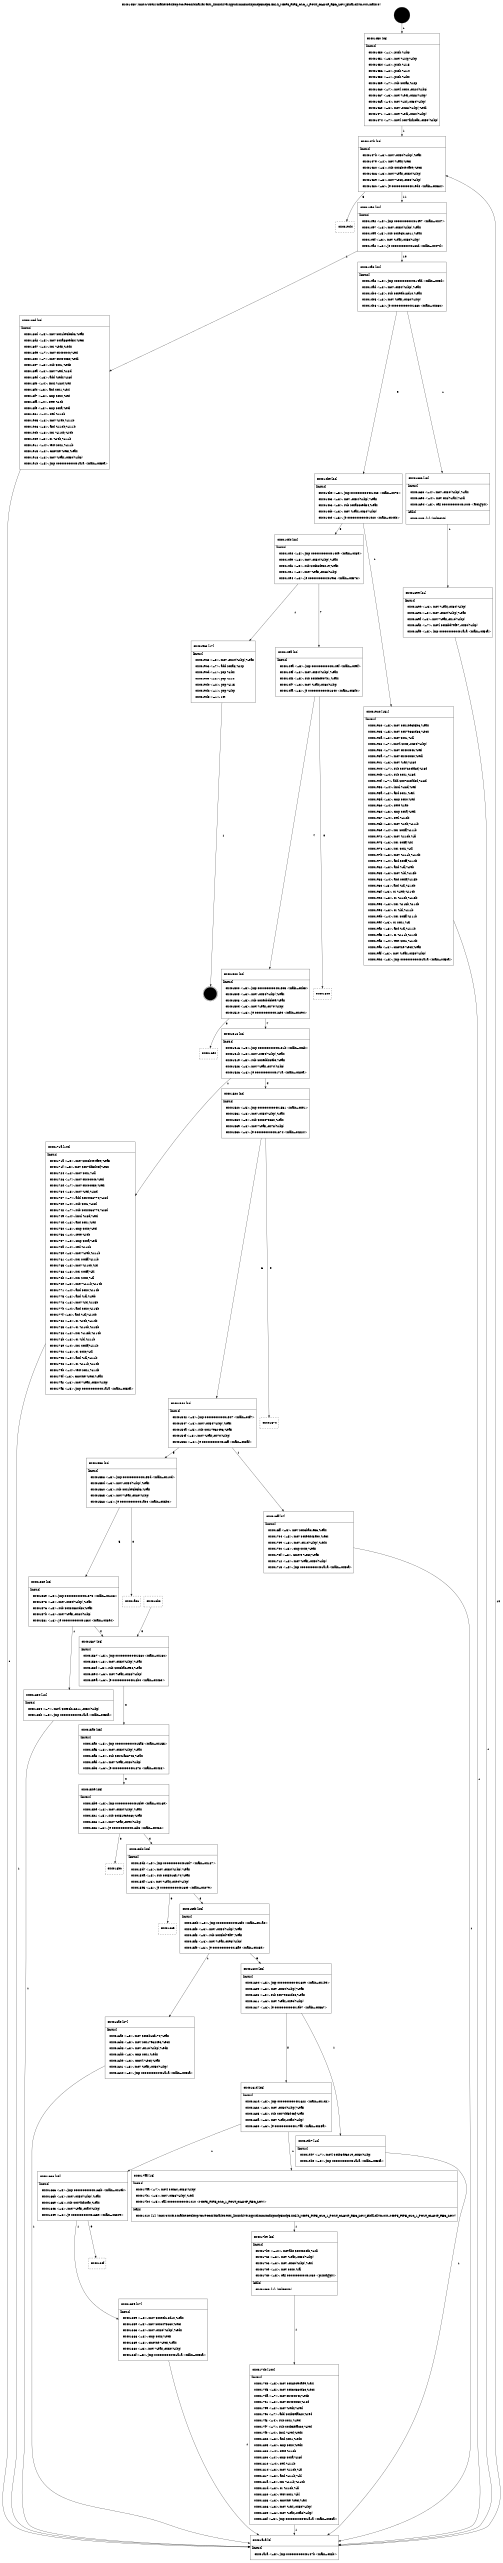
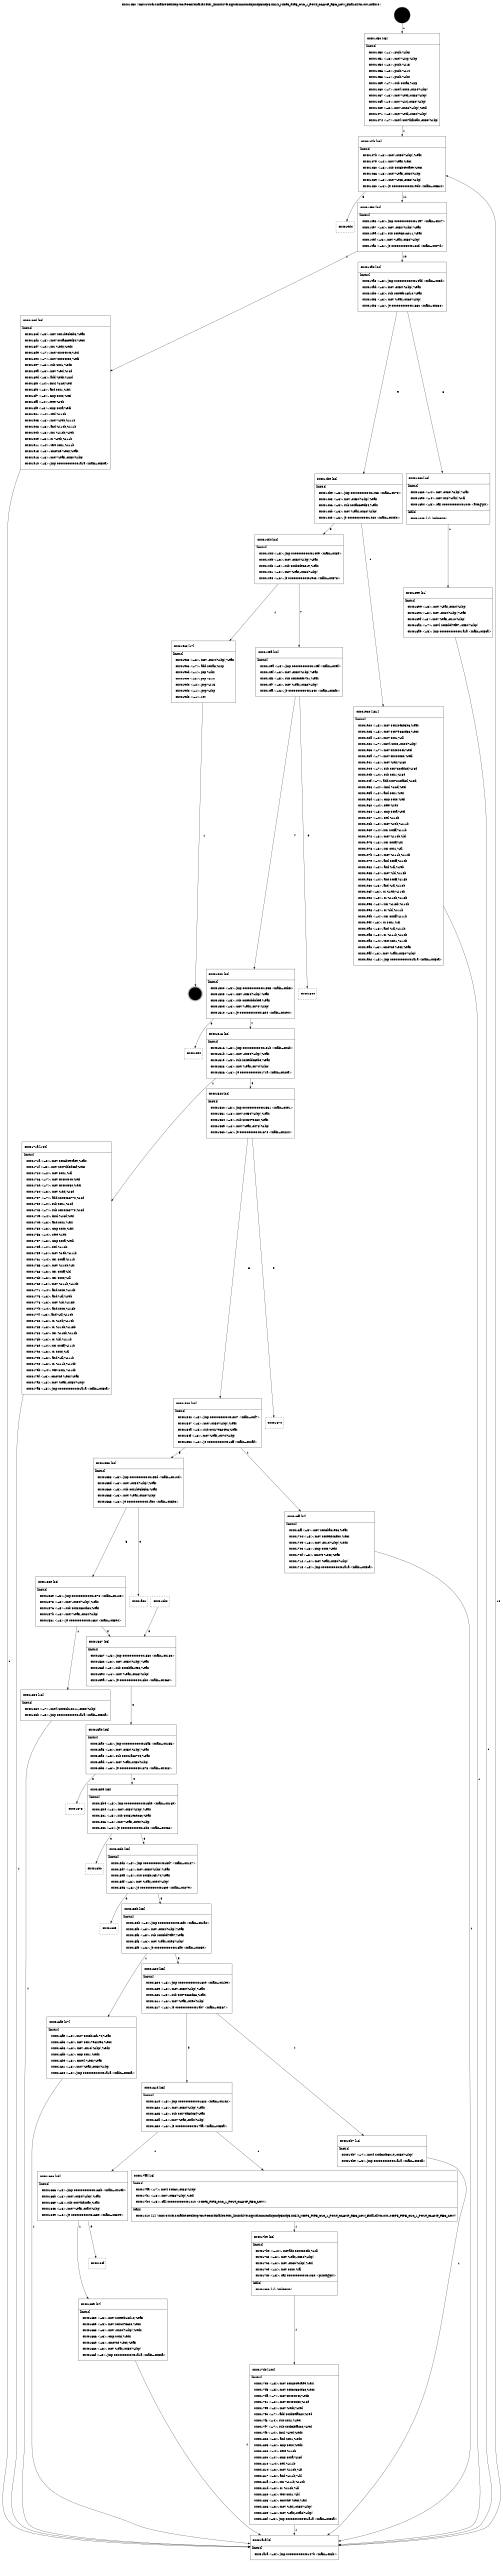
edge "0x4014a8 [22]" -> "0x40168c [13]": label " 1" -> " 6"
node "0x401878": added
